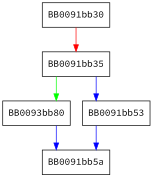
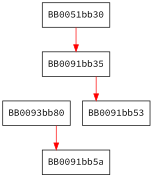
node "BB0091bb30": label "BB0091bb30" -> "BB0051bb30"
edge "BB0091bb35" -> "BB0093bb80": removed
edge "BB0091bb35" -> "BB0091bb53": color blue -> red
edge "BB0093bb80" -> "BB0091bb5a": color blue -> red
edge "BB0091bb53" -> "BB0091bb5a": removed
